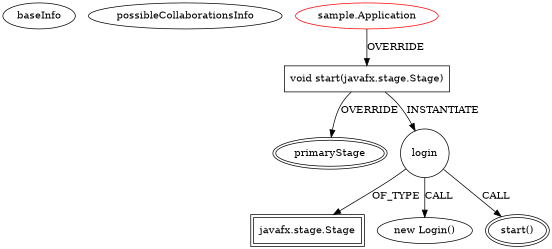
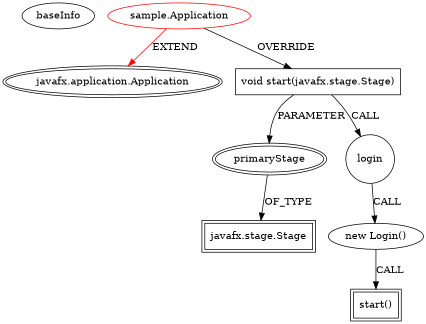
node "possibleCollaborationsInfo": removed
node "javafx.application.Application": added
edge "void start(javafx.stage.Stage)" -> "primaryStage": label "OVERRIDE" -> "PARAMETER"
edge "void start(javafx.stage.Stage)" -> "login": label "INSTANTIATE" -> "CALL"
edge "login" -> "javafx.stage.Stage": now "primaryStage" -> "javafx.stage.Stage"
edge "login" -> "start()": now "new Login()" -> "start()"
node "start()": shape ellipse -> box
